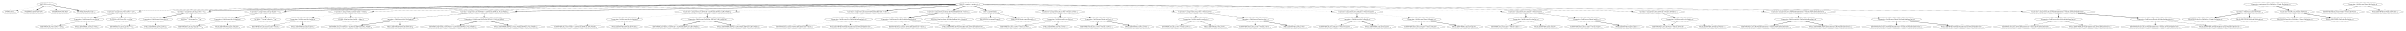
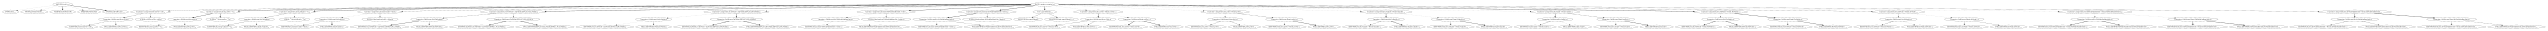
edge "(BLOCK,<empty>,<empty>)" -> "(<operator>.assignment,this.fileMode = fileset.fileMode)": added
node "(PARAM,ZipFileSet fileset)": added
node "(LITERAL,false,boolean fileModeHasBeenSet = false)": added
edge "(<operator>.assignment,this.dirMode = fileset.dirMode)" -> "(IDENTIFIER,this,this.dirMode = fileset.dirMode)": now "(<operator>.assignment,this.dirMode = fileset.dirMode)" -> "(<operator>.fieldAccess,fileset.dirMode)"
